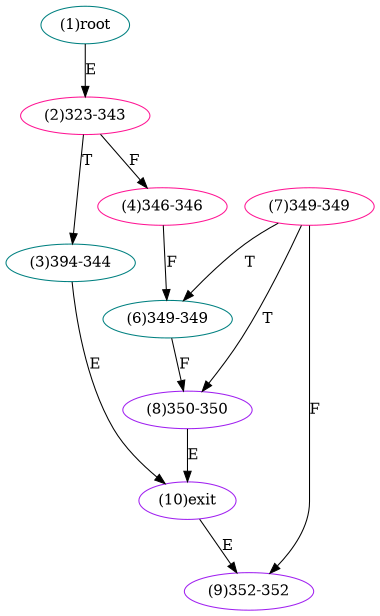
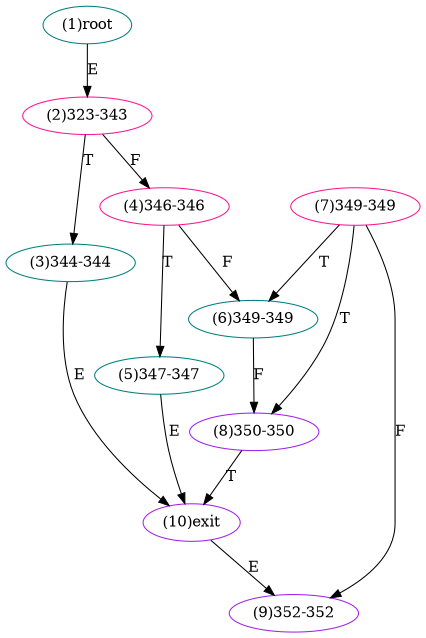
node "(3)394-344": label "(3)394-344" -> "(3)344-344"
node "(5)347-347": added
edge "(8)350-350" -> "(10)exit": label "E" -> "T"
